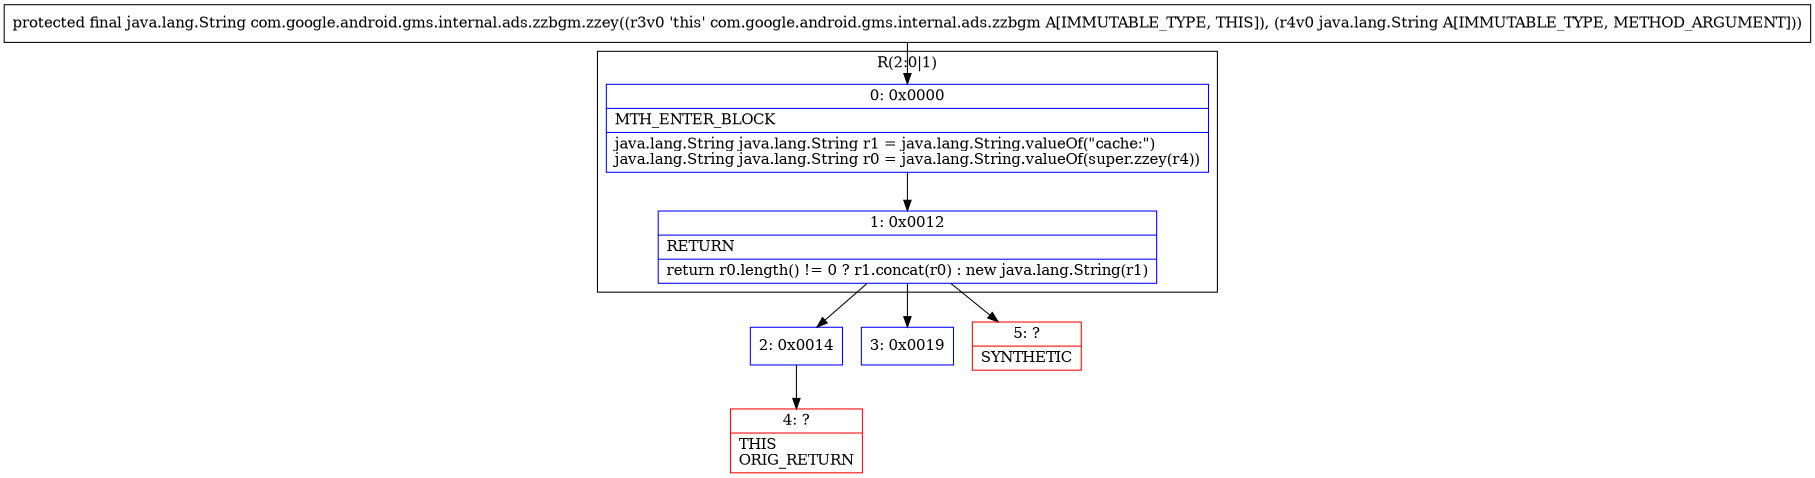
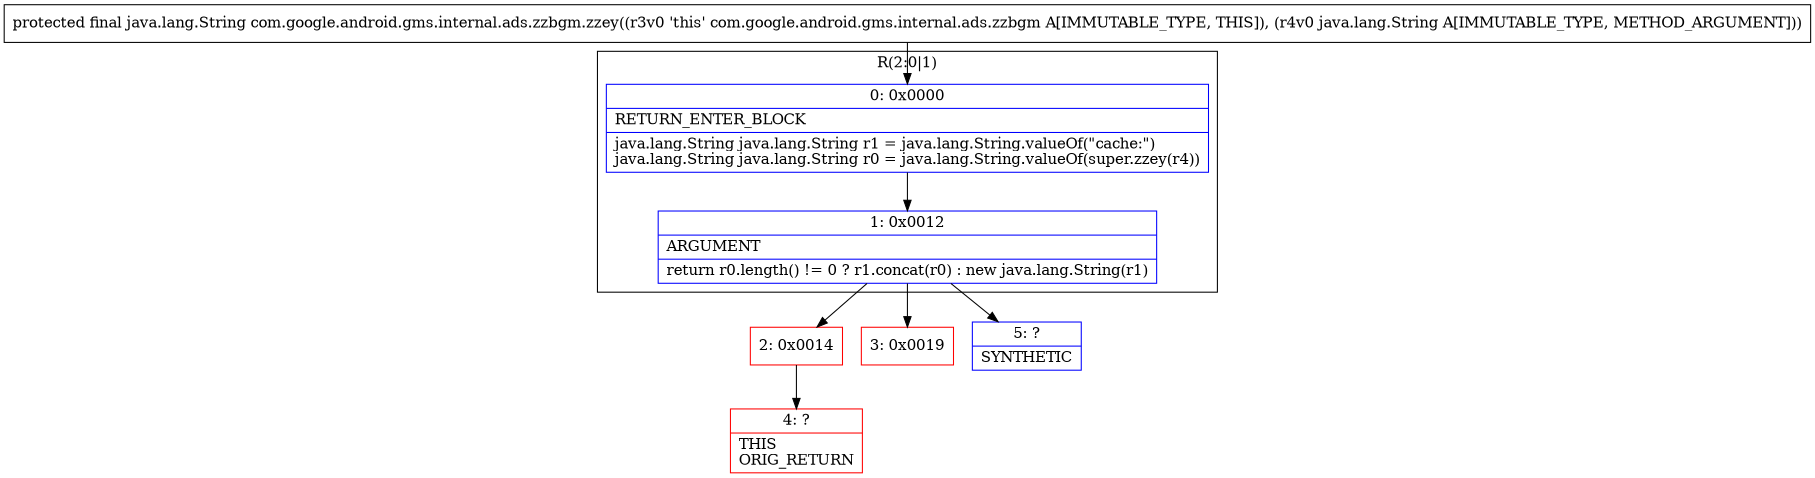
node "0: 0x0000": text "MTH_ENTER_BLOCK" -> "RETURN_ENTER_BLOCK"
node "1: 0x0012": text "RETURN" -> "ARGUMENT"
node "2: 0x0014": color blue -> red
node "3: 0x0019": color blue -> red
node "5: ?": color red -> blue
